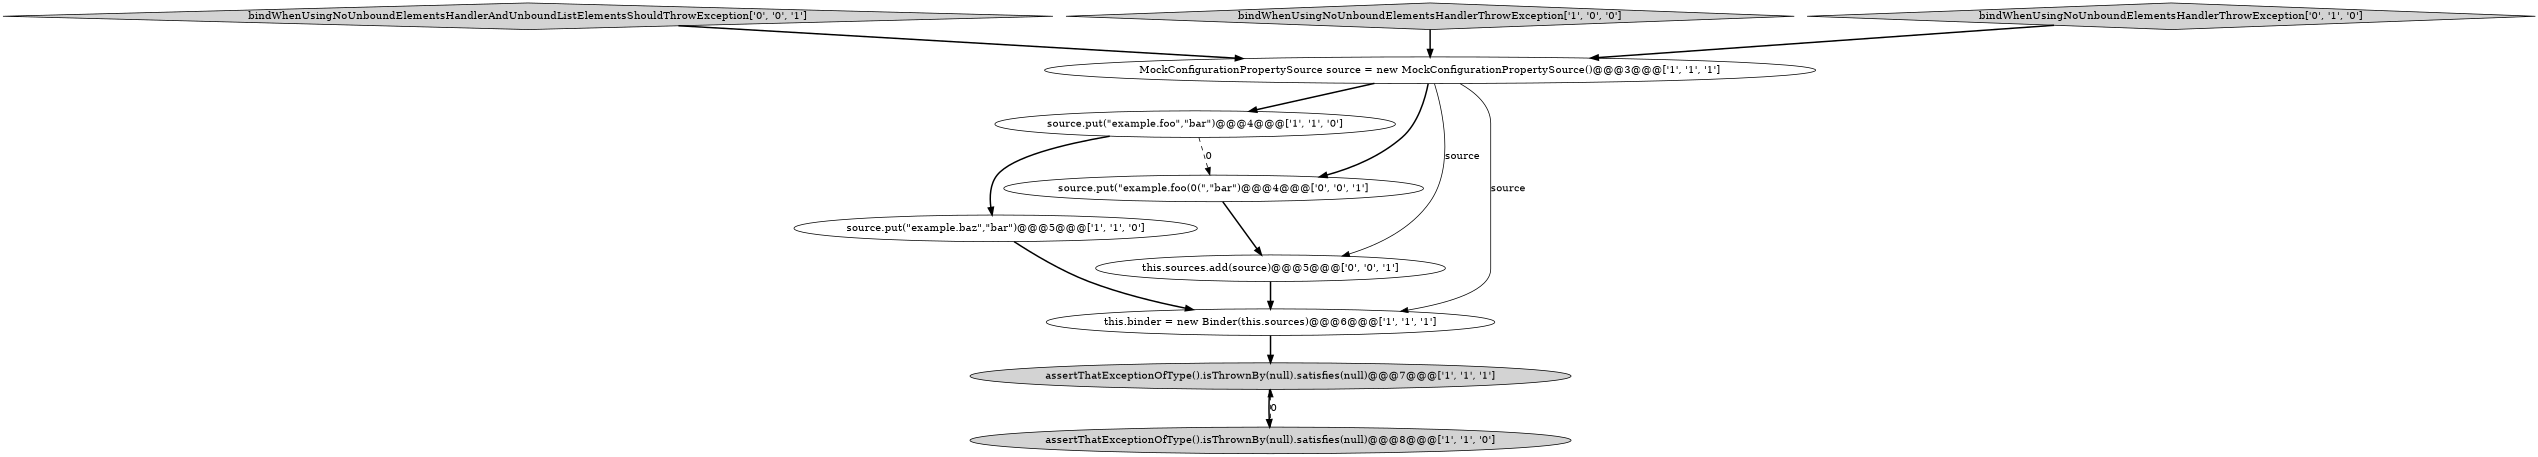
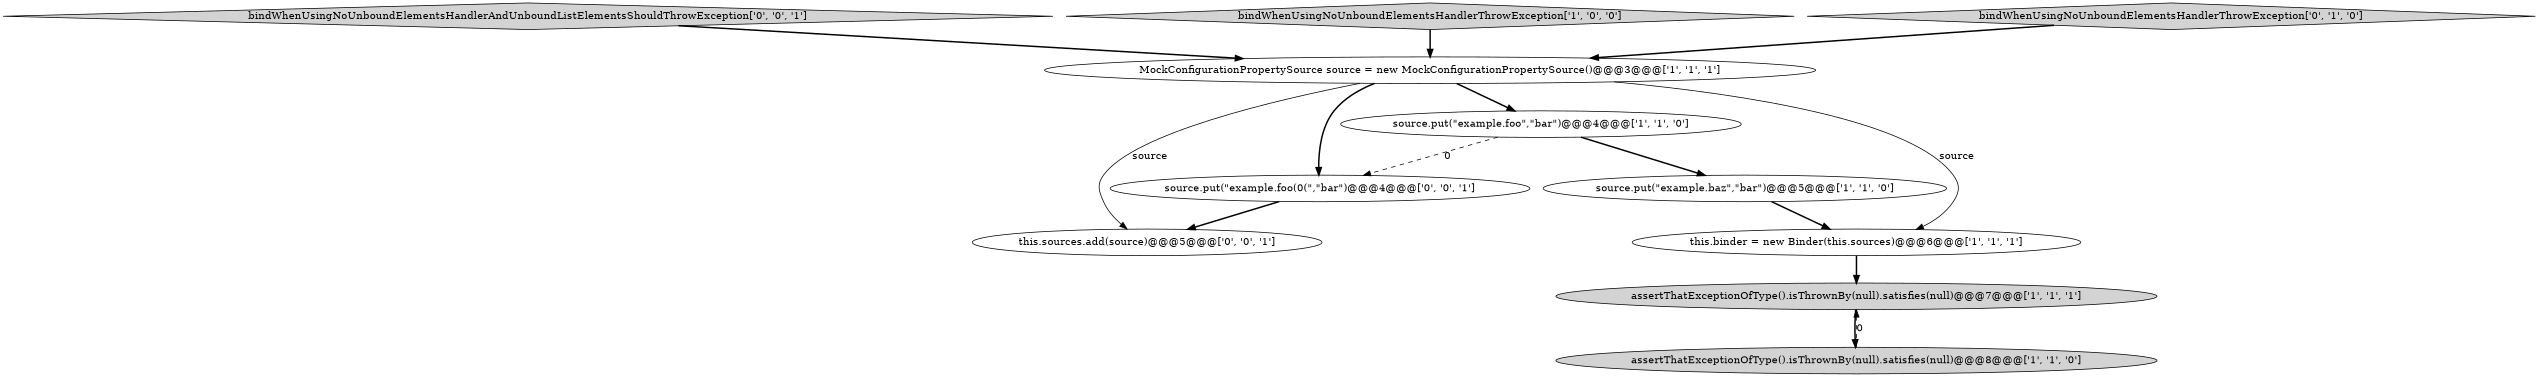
edge "this.sources.add(source)@@@5@@@['0', '0', '1']" -> "this.binder = new Binder(this.sources)@@@6@@@['1', '1', '1']": removed
